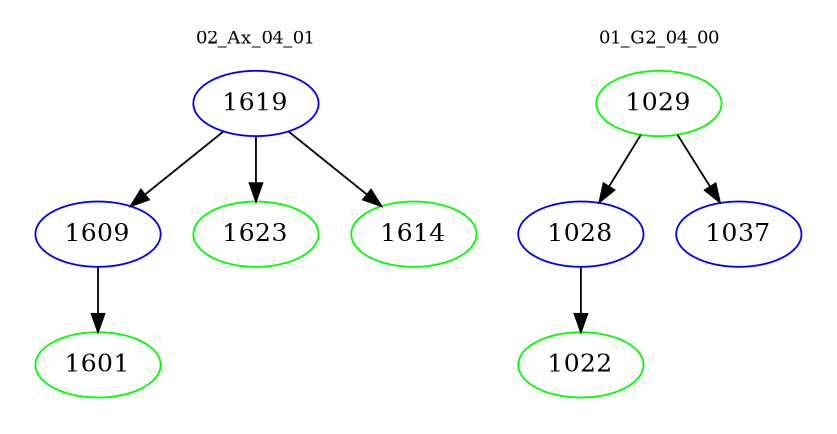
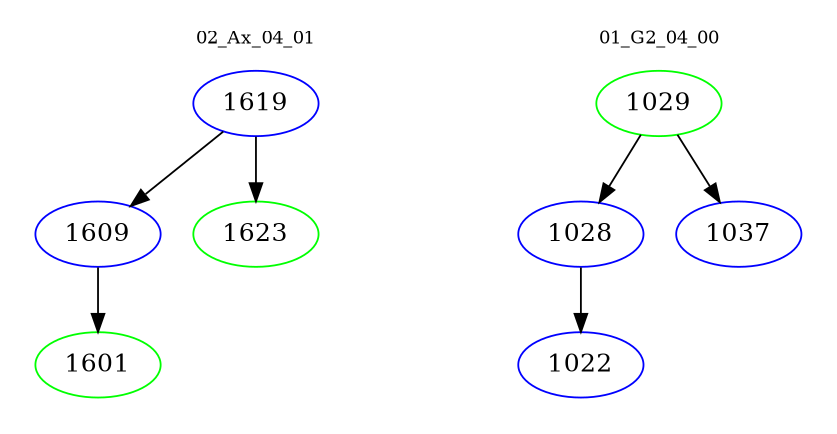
node "1614": removed
node "1022": color green -> blue
